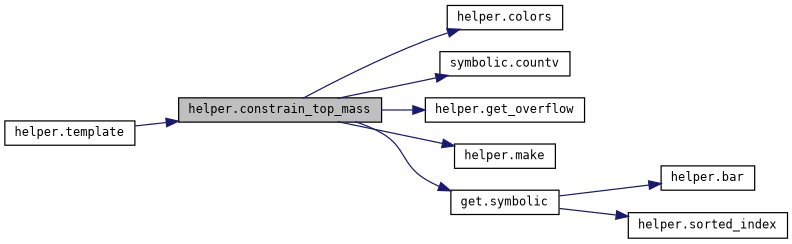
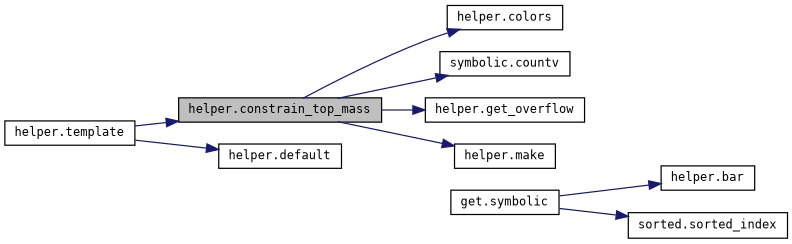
edge "helper.constrain_top_mass" -> "get.symbolic": removed
node "helper.default": added
node "helper.sorted_index": label "helper.sorted_index" -> "sorted.sorted_index"
